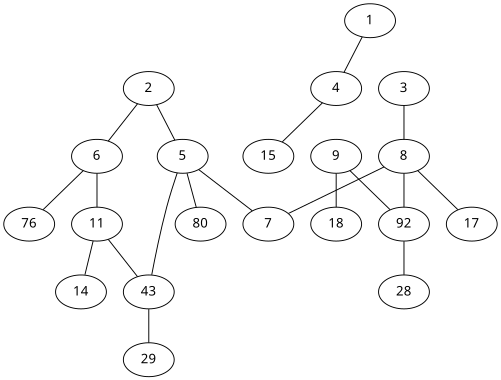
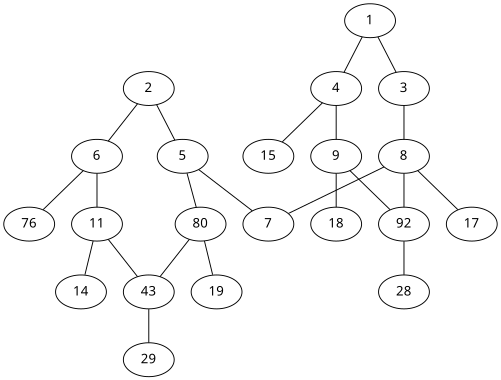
edge "1" -- "3": added
edge "4" -- "9": added
edge "5" -- "43": now "80" -- "43"
node "19": added
